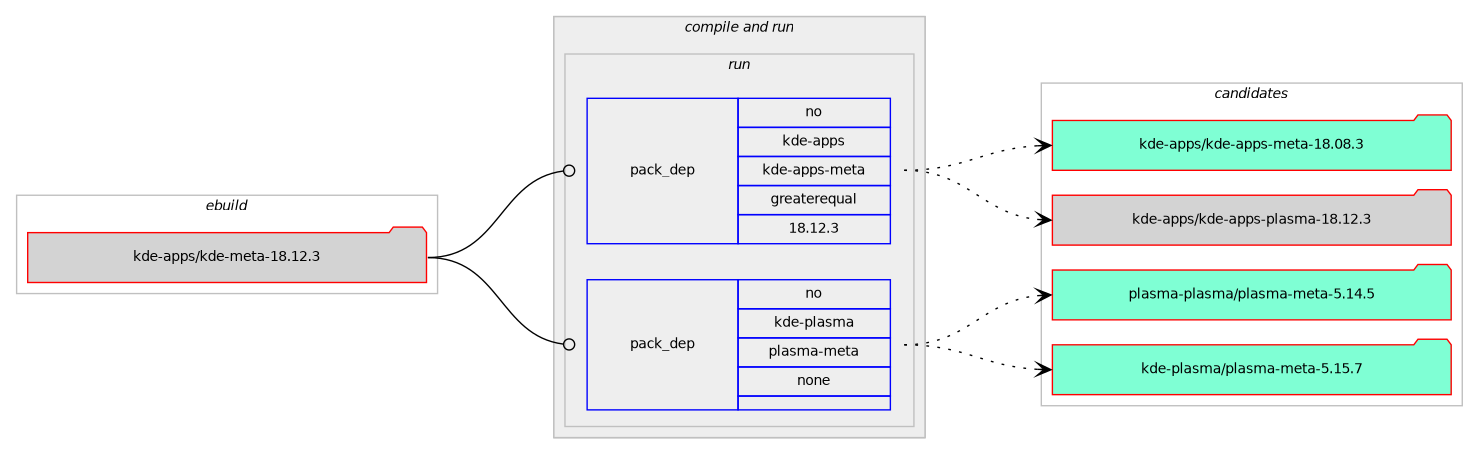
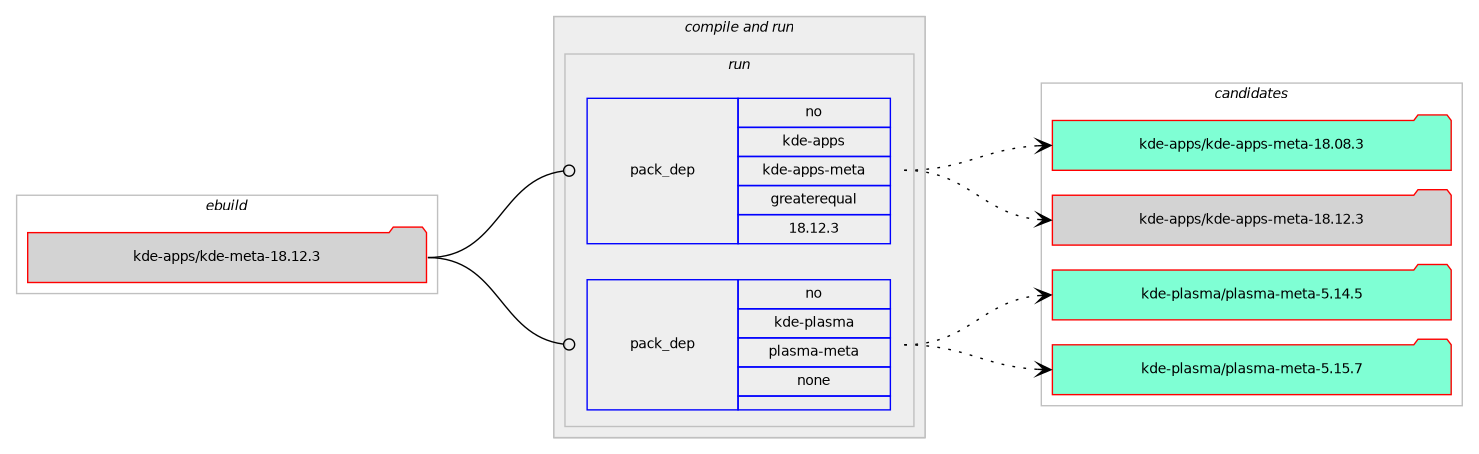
node "kde-apps/kde-apps-plasma-18.12.3": label "kde-apps/kde-apps-plasma-18.12.3" -> "kde-apps/kde-apps-meta-18.12.3"
node "plasma-plasma/plasma-meta-5.14.5": label "plasma-plasma/plasma-meta-5.14.5" -> "kde-plasma/plasma-meta-5.14.5"
